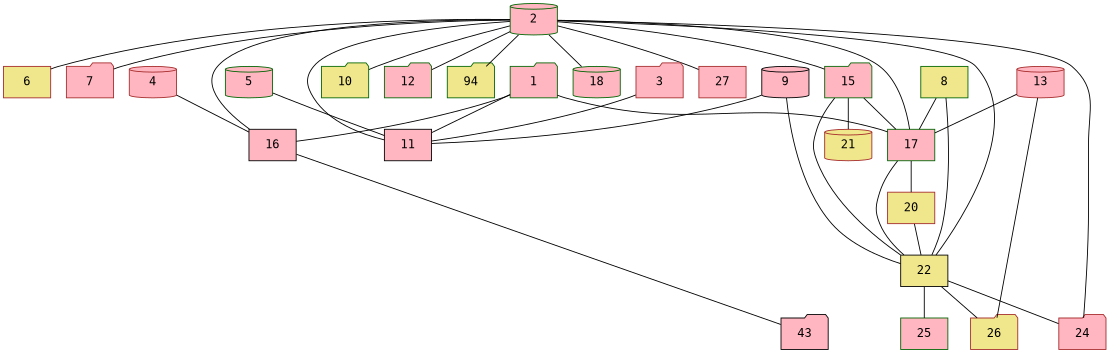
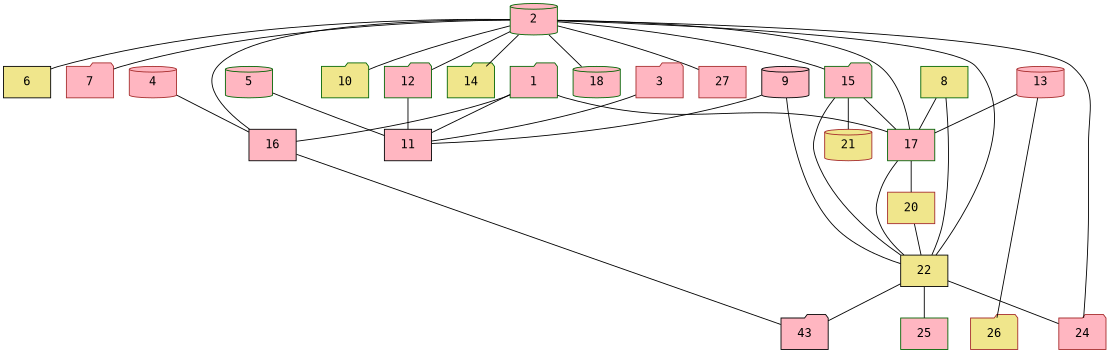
edge "2" -- "11": now "12" -- "11"
node "6": color brown -> black
node "94": label "94" -> "14"
edge "22" -- "26": now "22" -- "43"
